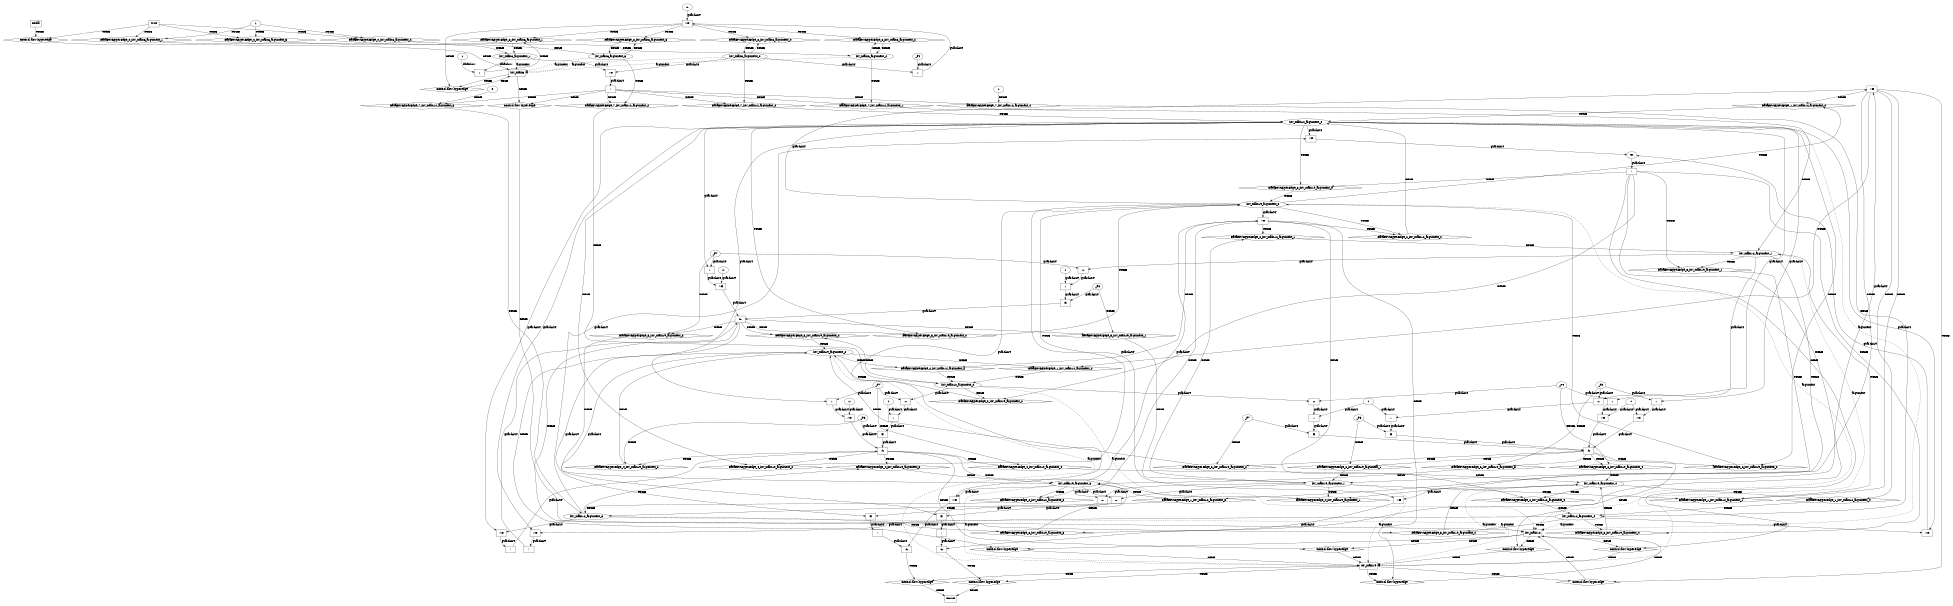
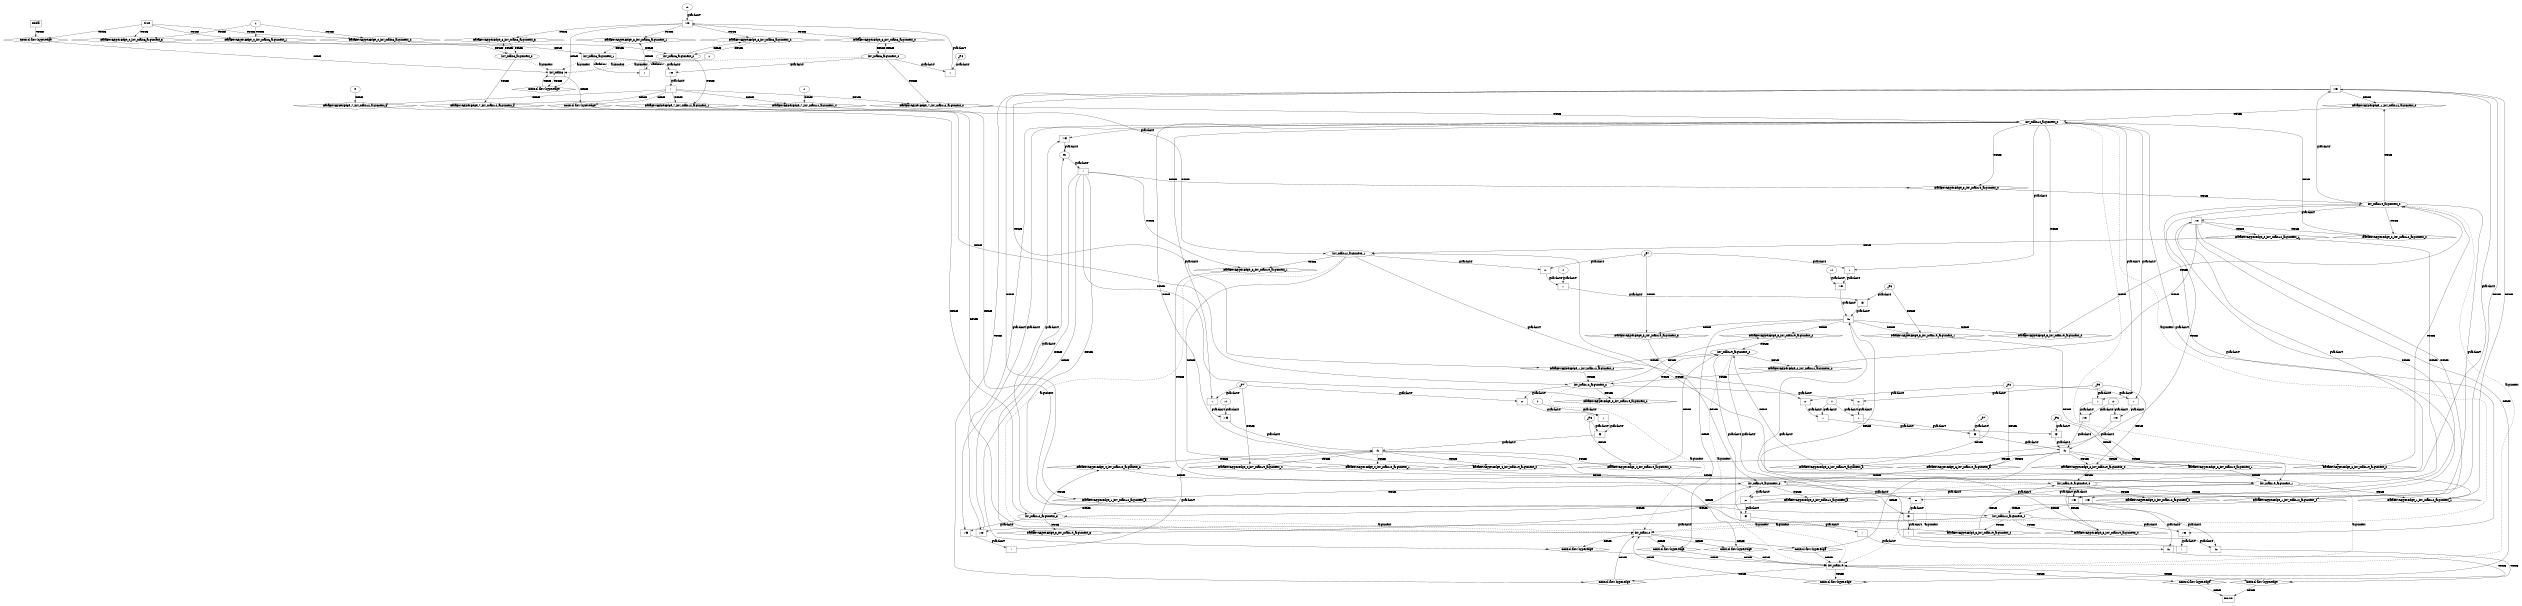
node "inv_main6_argument_1": shape ellipse -> box
edge "inv_main12_argument_0" -> "DataFowHyperEdge_6_inv_main19_argument_0": style solid -> dashed
edge "inv_main19_argument_1" -> "DataFowHyperEdge_4_inv_main19_argument_1": reversed
